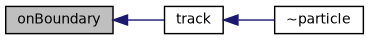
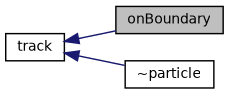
edge "track" -> "onBoundary": reversed
